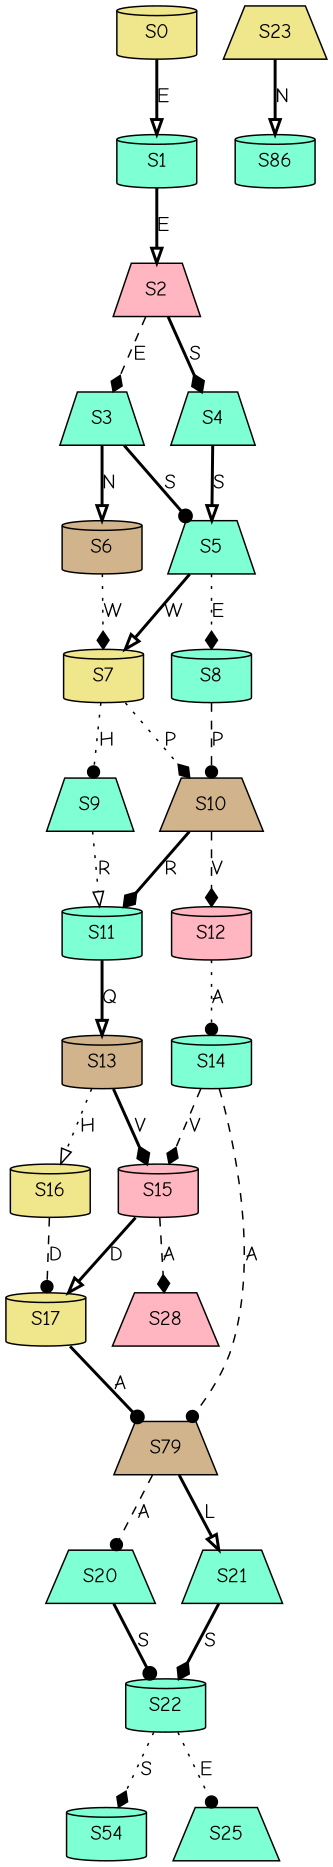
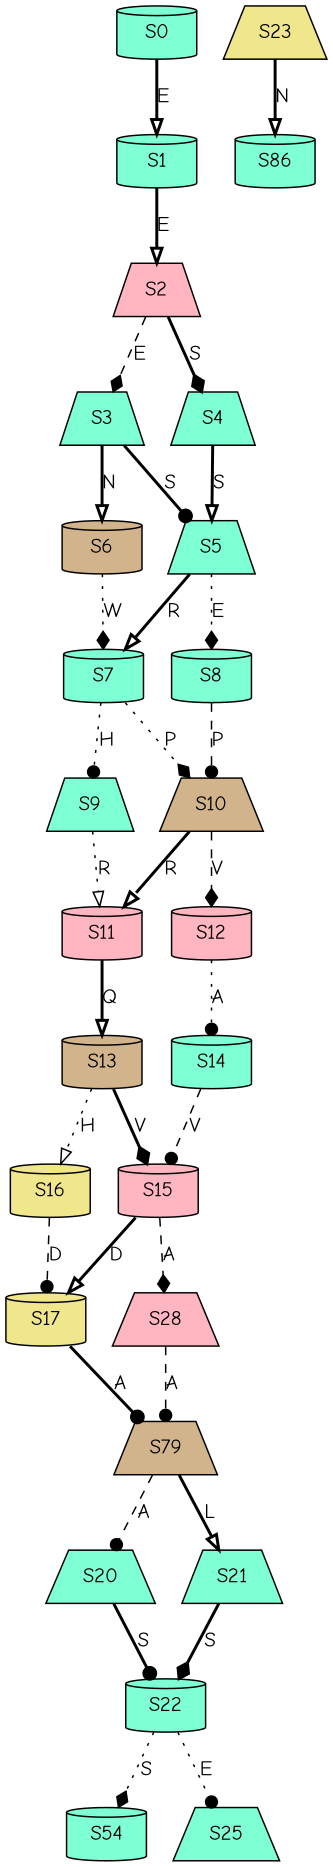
node "S0": fillcolor khaki -> aquamarine
edge "S5" -> "S7": label "W" -> "R"
node "S7": fillcolor khaki -> aquamarine
edge "S10" -> "S11": arrowhead diamond -> onormal
node "S11": fillcolor aquamarine -> lightpink
edge "S14" -> "S15": arrowhead diamond -> dot
edge "S14" -> "S79": now "S28" -> "S79"
